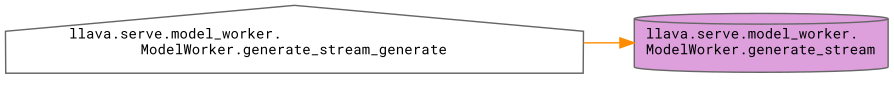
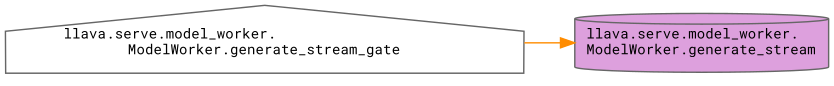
node "llava.serve.model_worker. ModelWorker.generate_stream_generate": label "llava.serve.model_worker. ModelWorker.generate_stream_generate" -> "llava.serve.model_worker. ModelWorker.generate_stream_gate"
